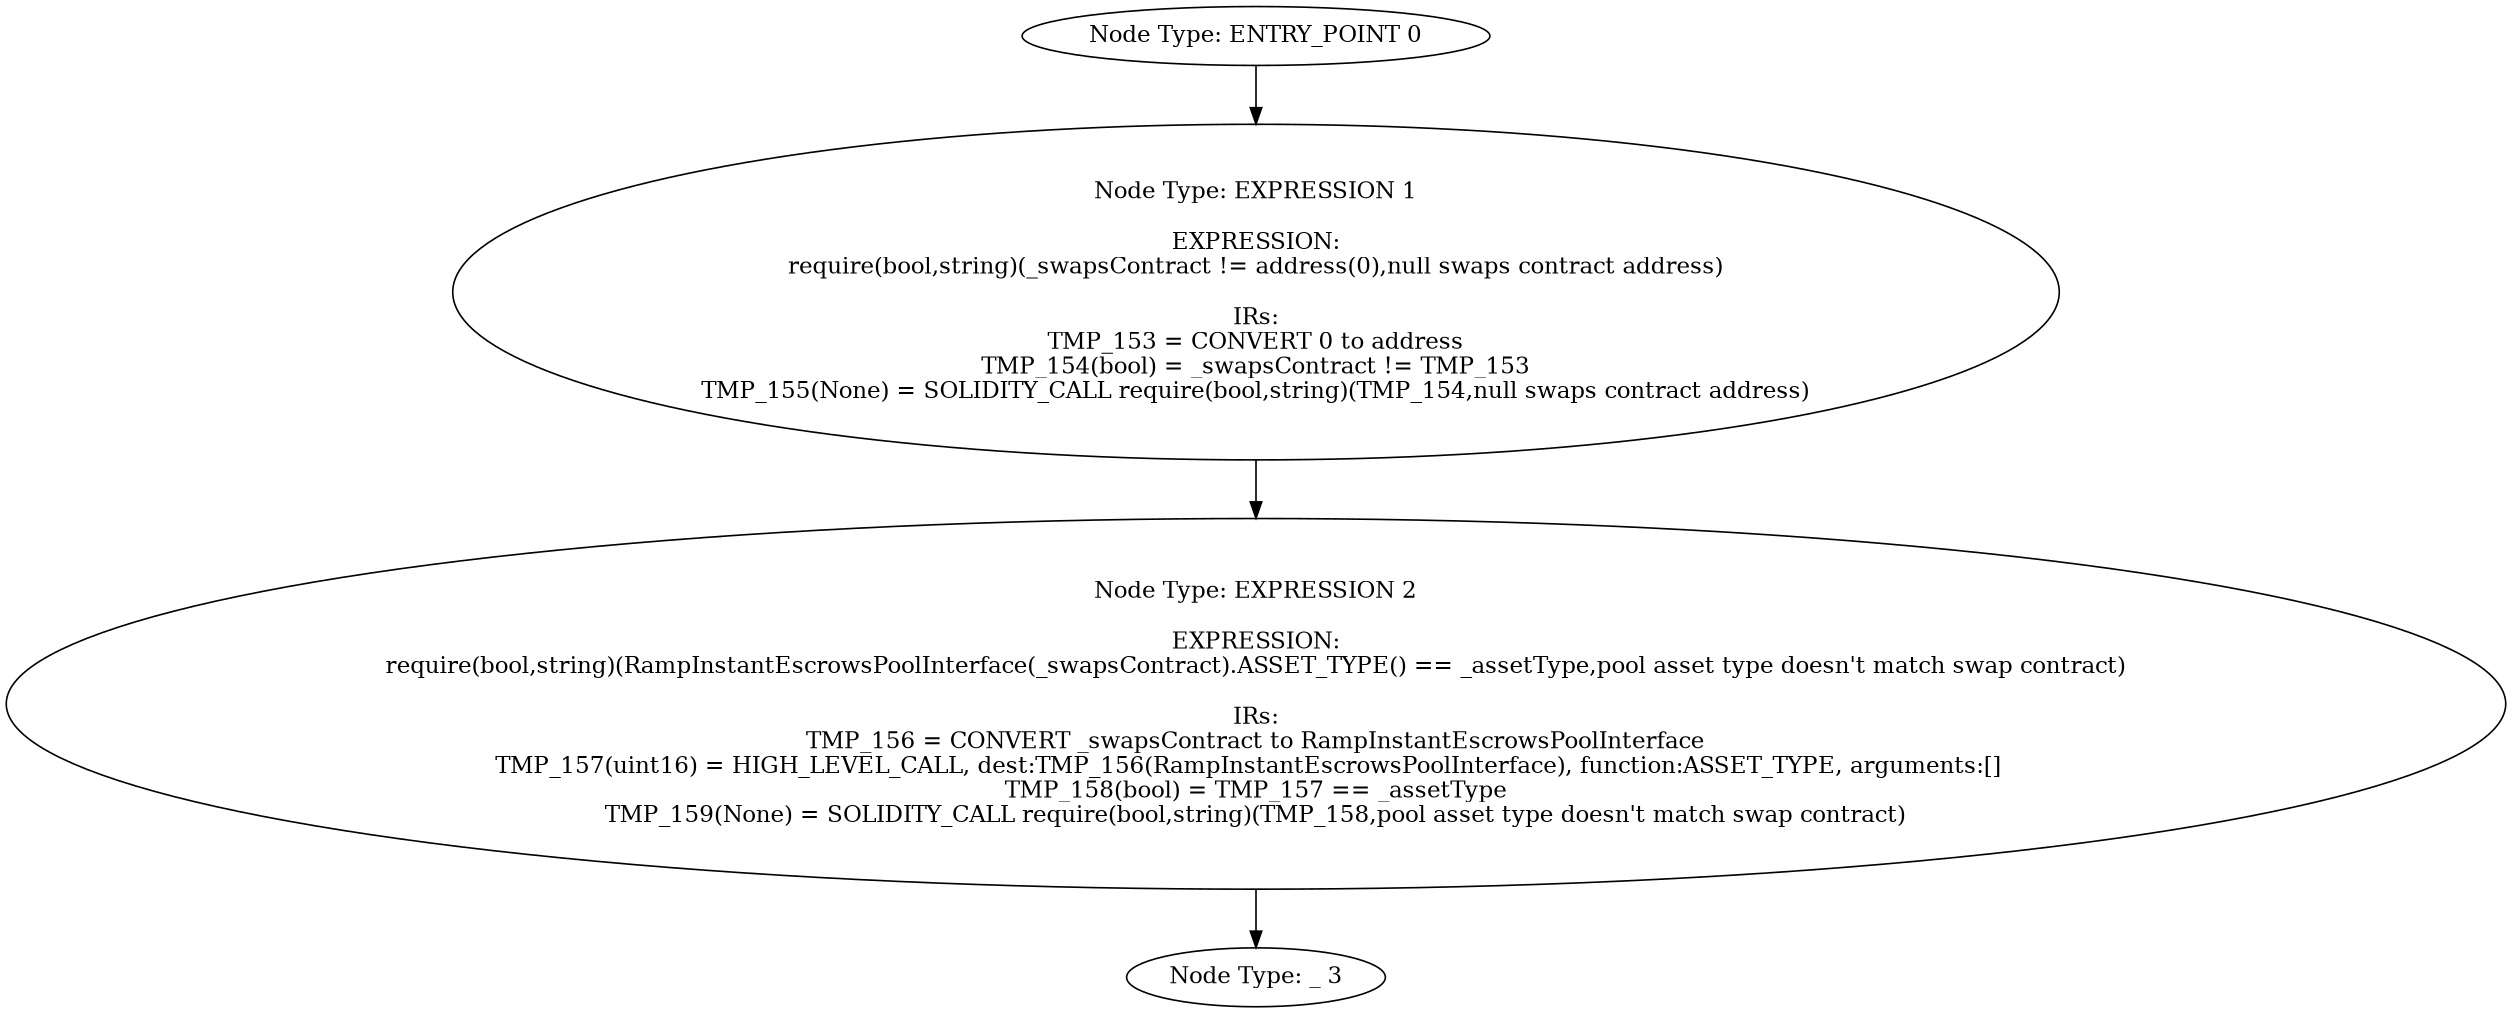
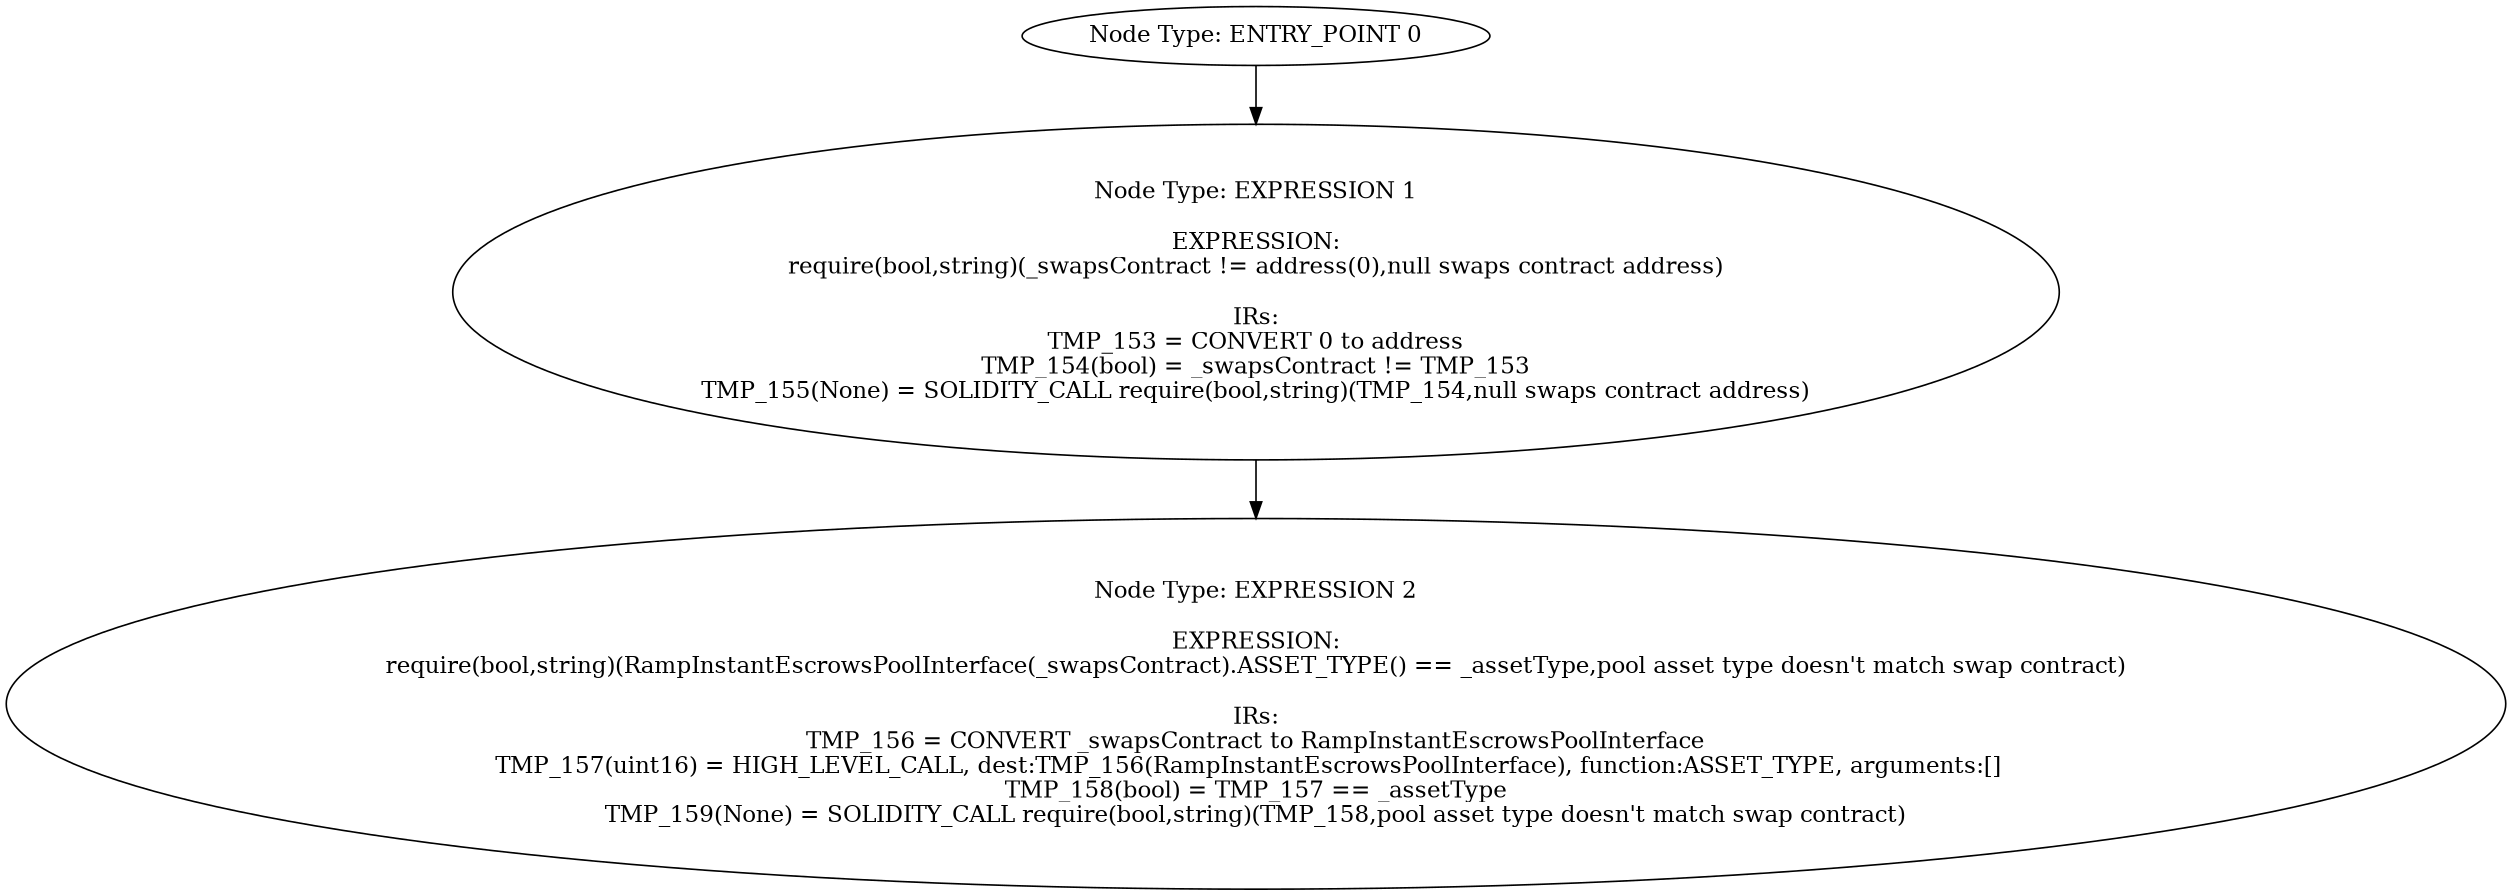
node "Node Type: _ 3": removed
